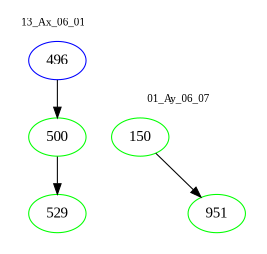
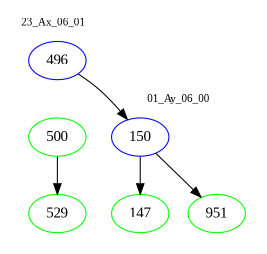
cluster "13_Ax_06_01": label "13_Ax_06_01" -> "23_Ax_06_01"
edge "496" -> "500": now "496" -> "150"
cluster "01_Ay_06_07": label "01_Ay_06_07" -> "01_Ay_06_00"
node "150": color green -> blue
node "147": added
